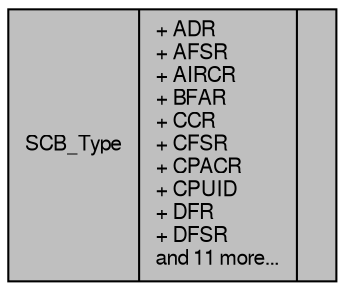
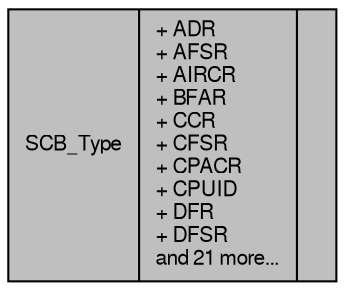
node "SCB_Type": text "and 11 more..." -> "and 21 more..."
